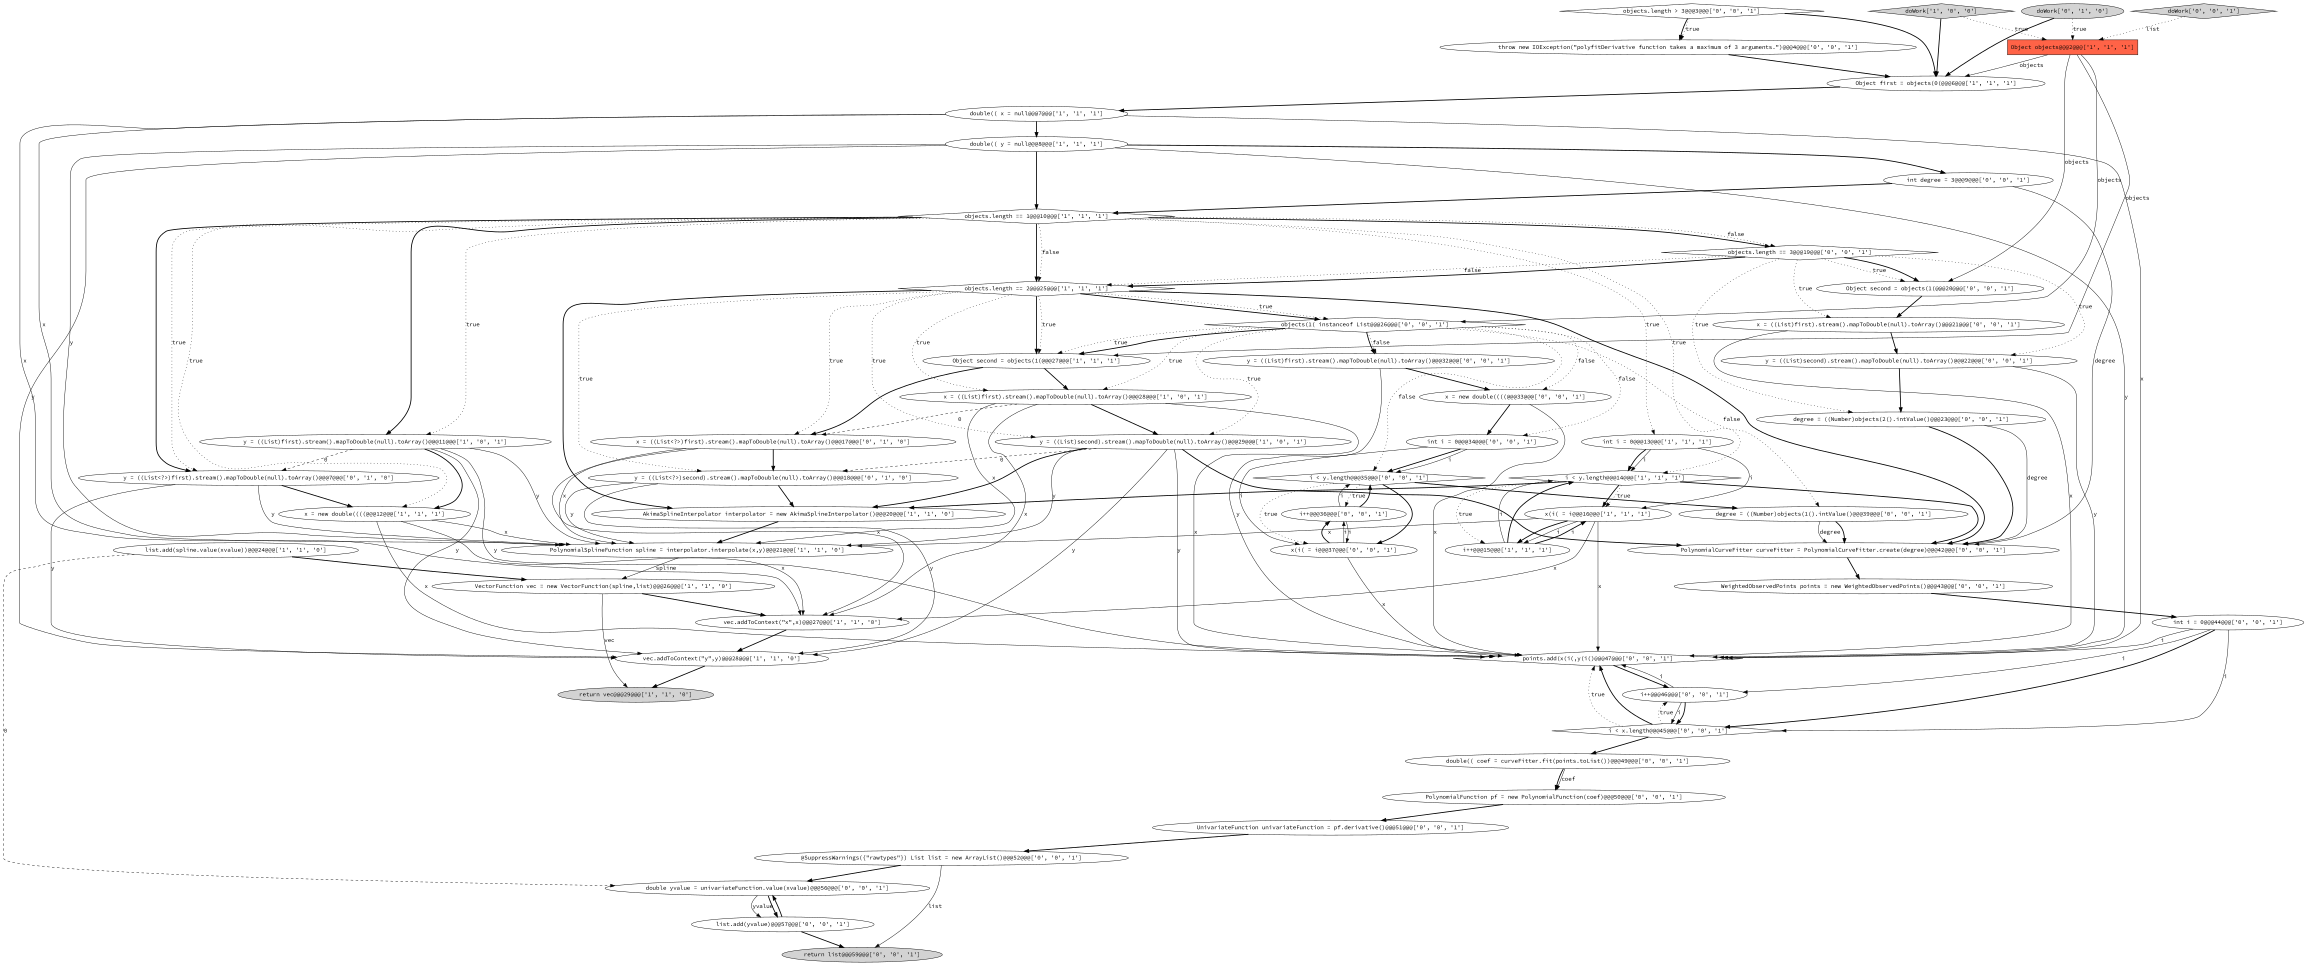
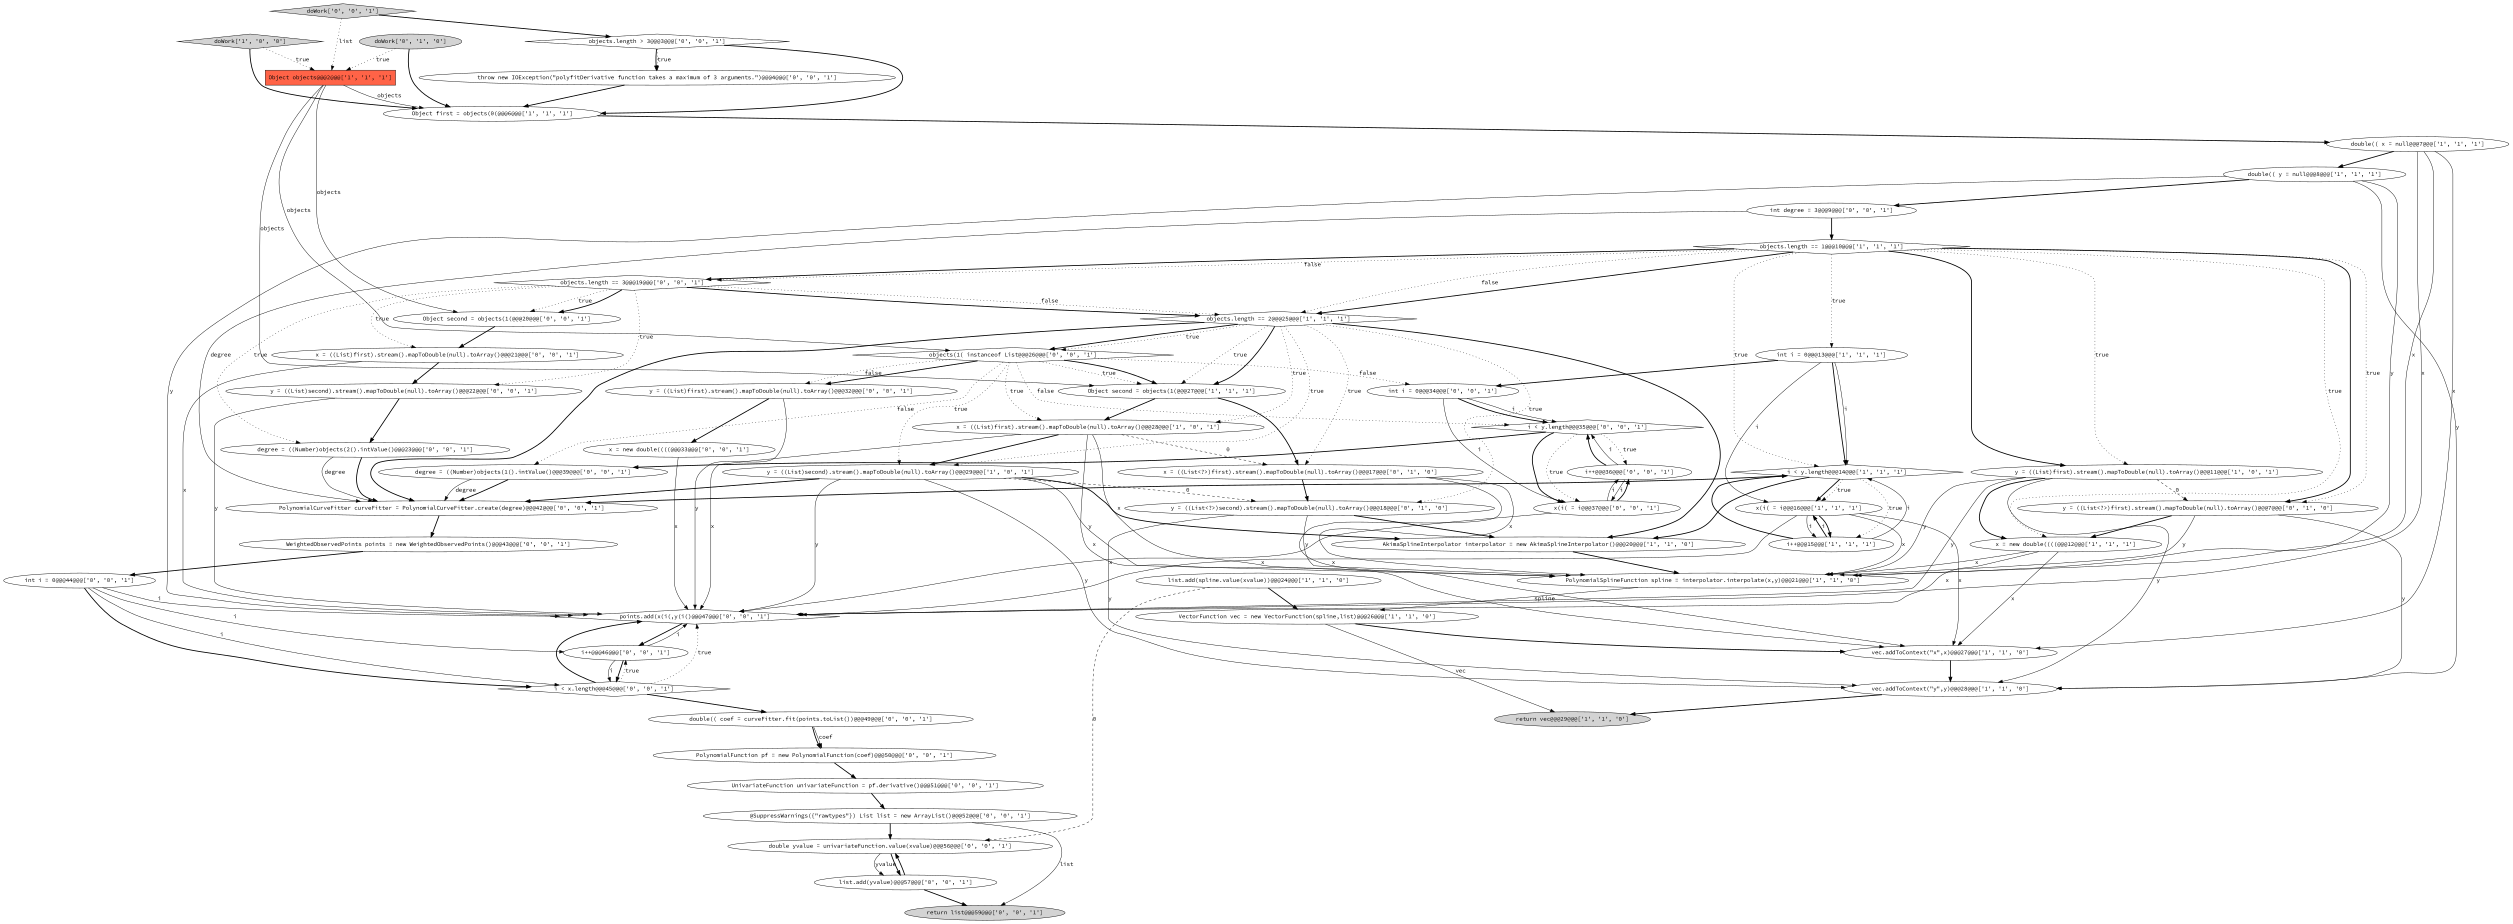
edge "doWork['0', '0', '1']" -> "objects.length > 3@@@3@@@['0', '0', '1']": added
edge "double(( y = null@@@8@@@['1', '1', '1']" -> "objects.length == 1@@@10@@@['1', '1', '1']": removed
edge "objects(1( instanceof List@@@26@@@['0', '0', '1']" -> "x = new double((((@@@33@@@['0', '0', '1']": removed, label "false"
edge "x = new double((((@@@33@@@['0', '0', '1']" -> "int i = 0@@@34@@@['0', '0', '1']": now "int i = 0@@@13@@@['1', '1', '1']" -> "int i = 0@@@34@@@['0', '0', '1']"
